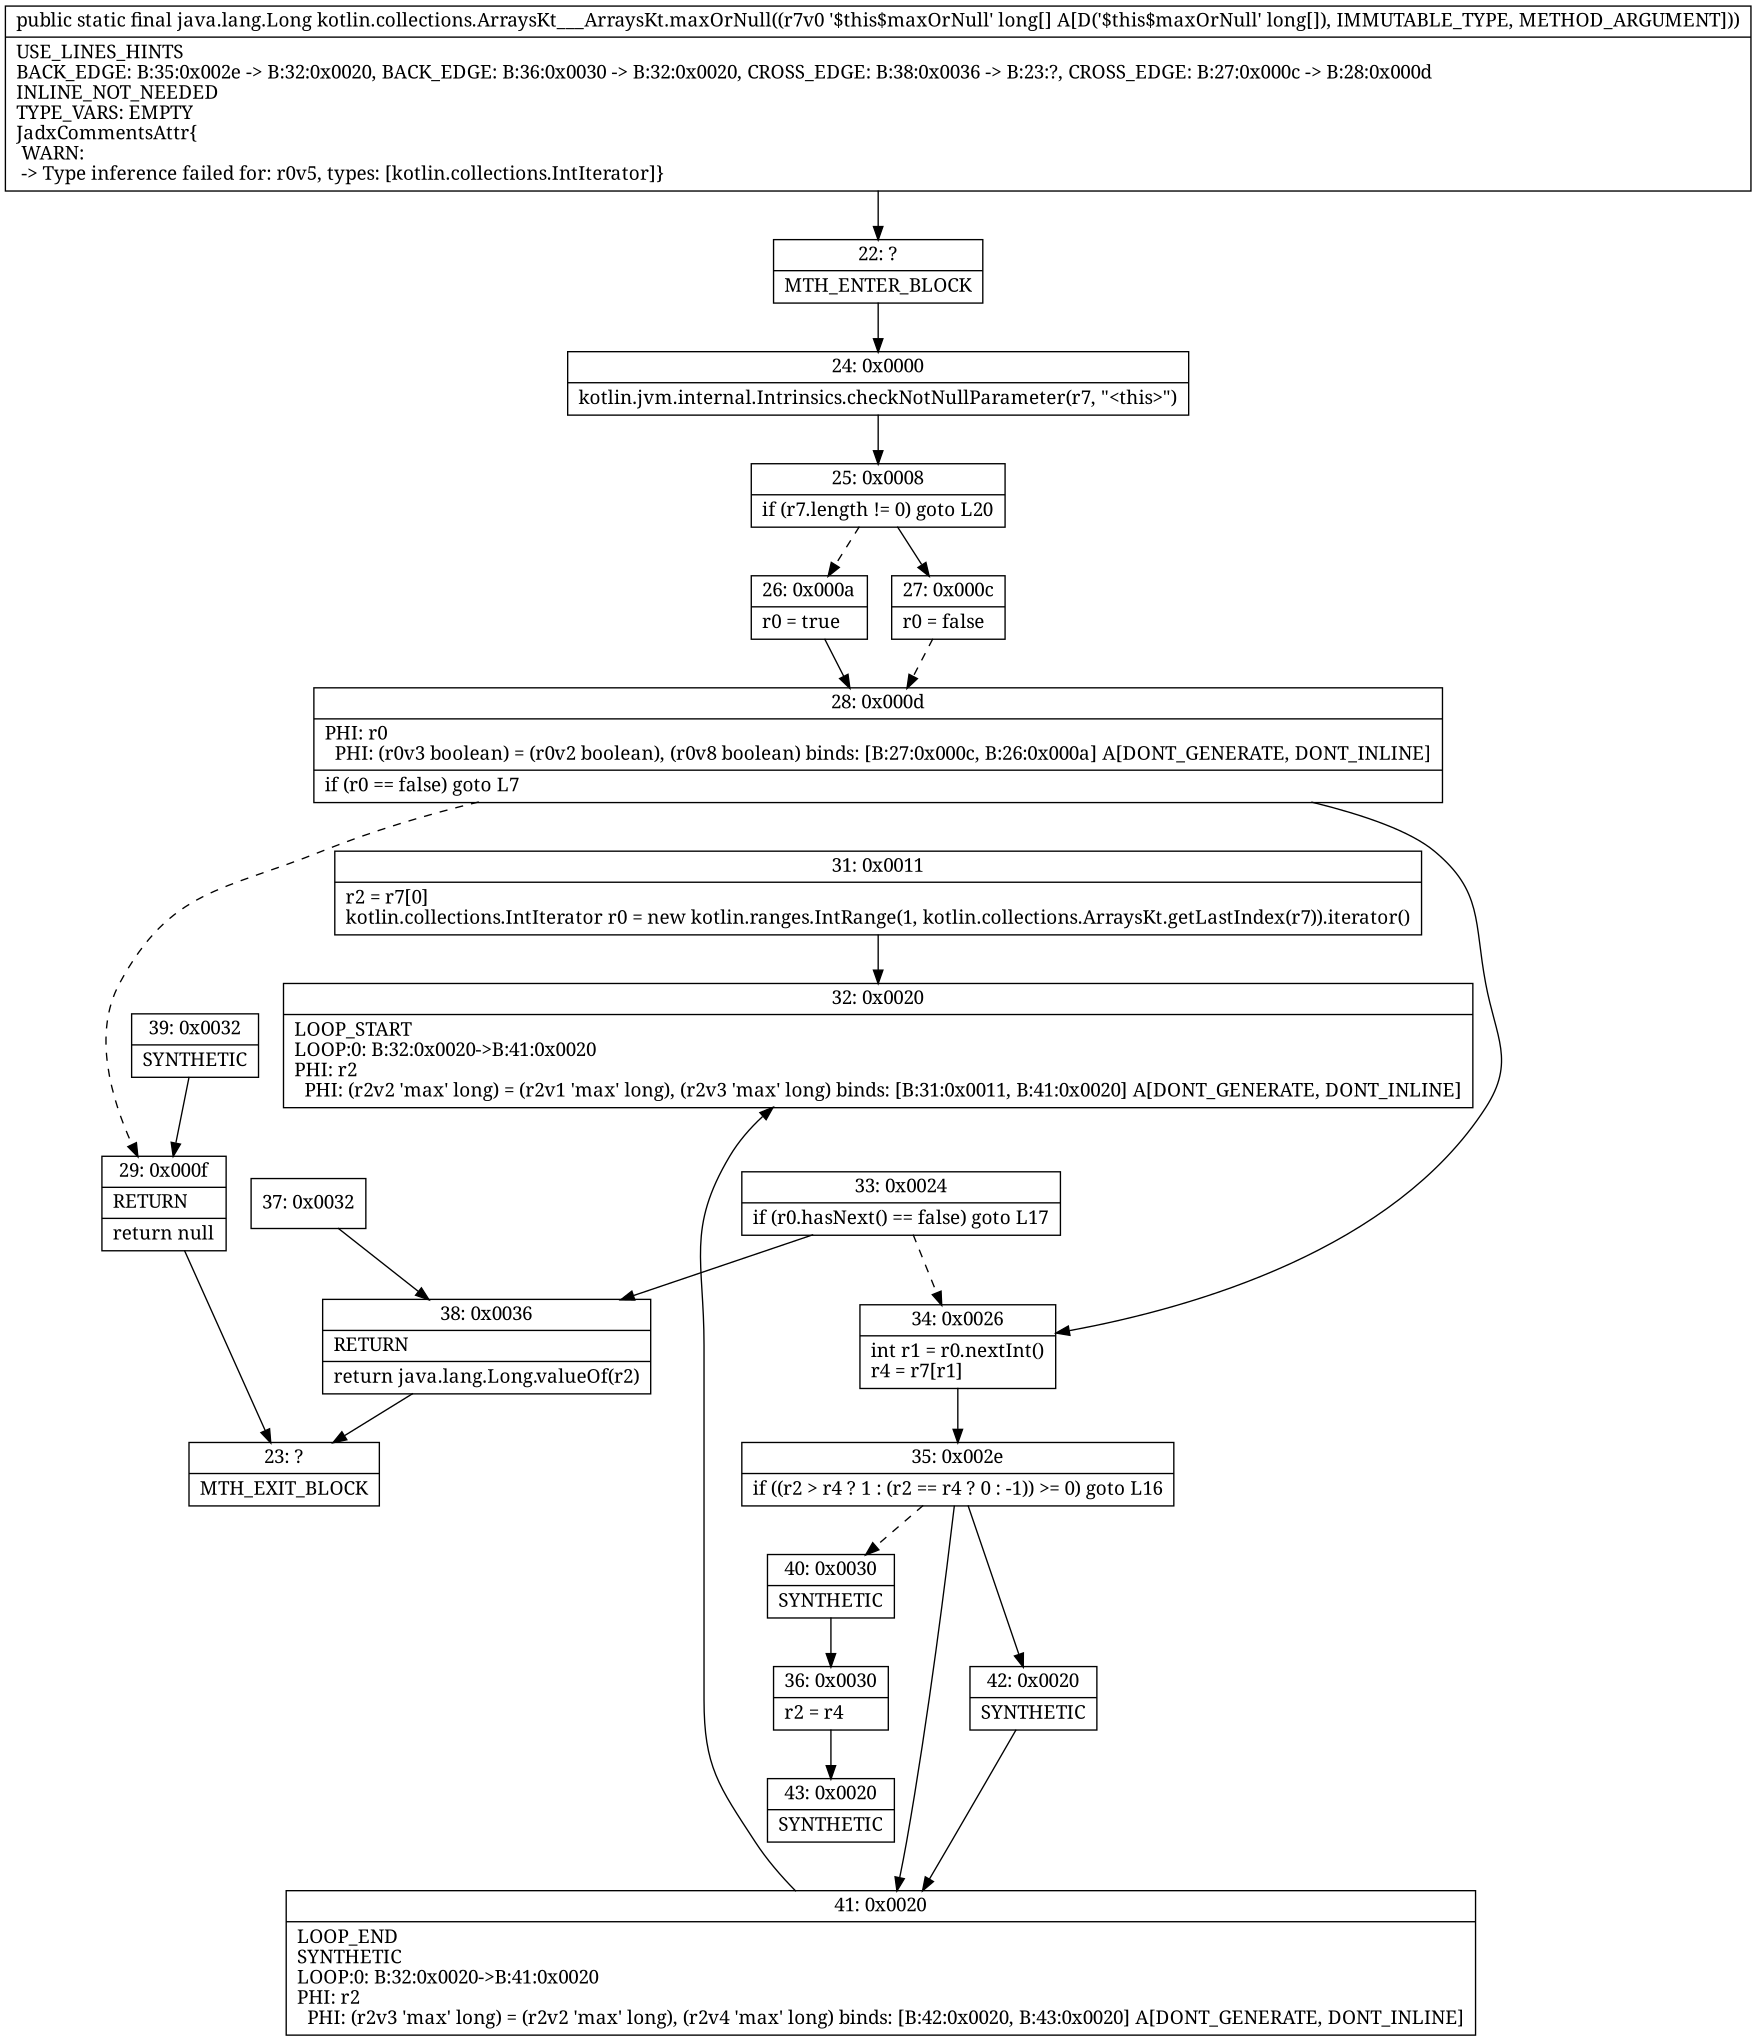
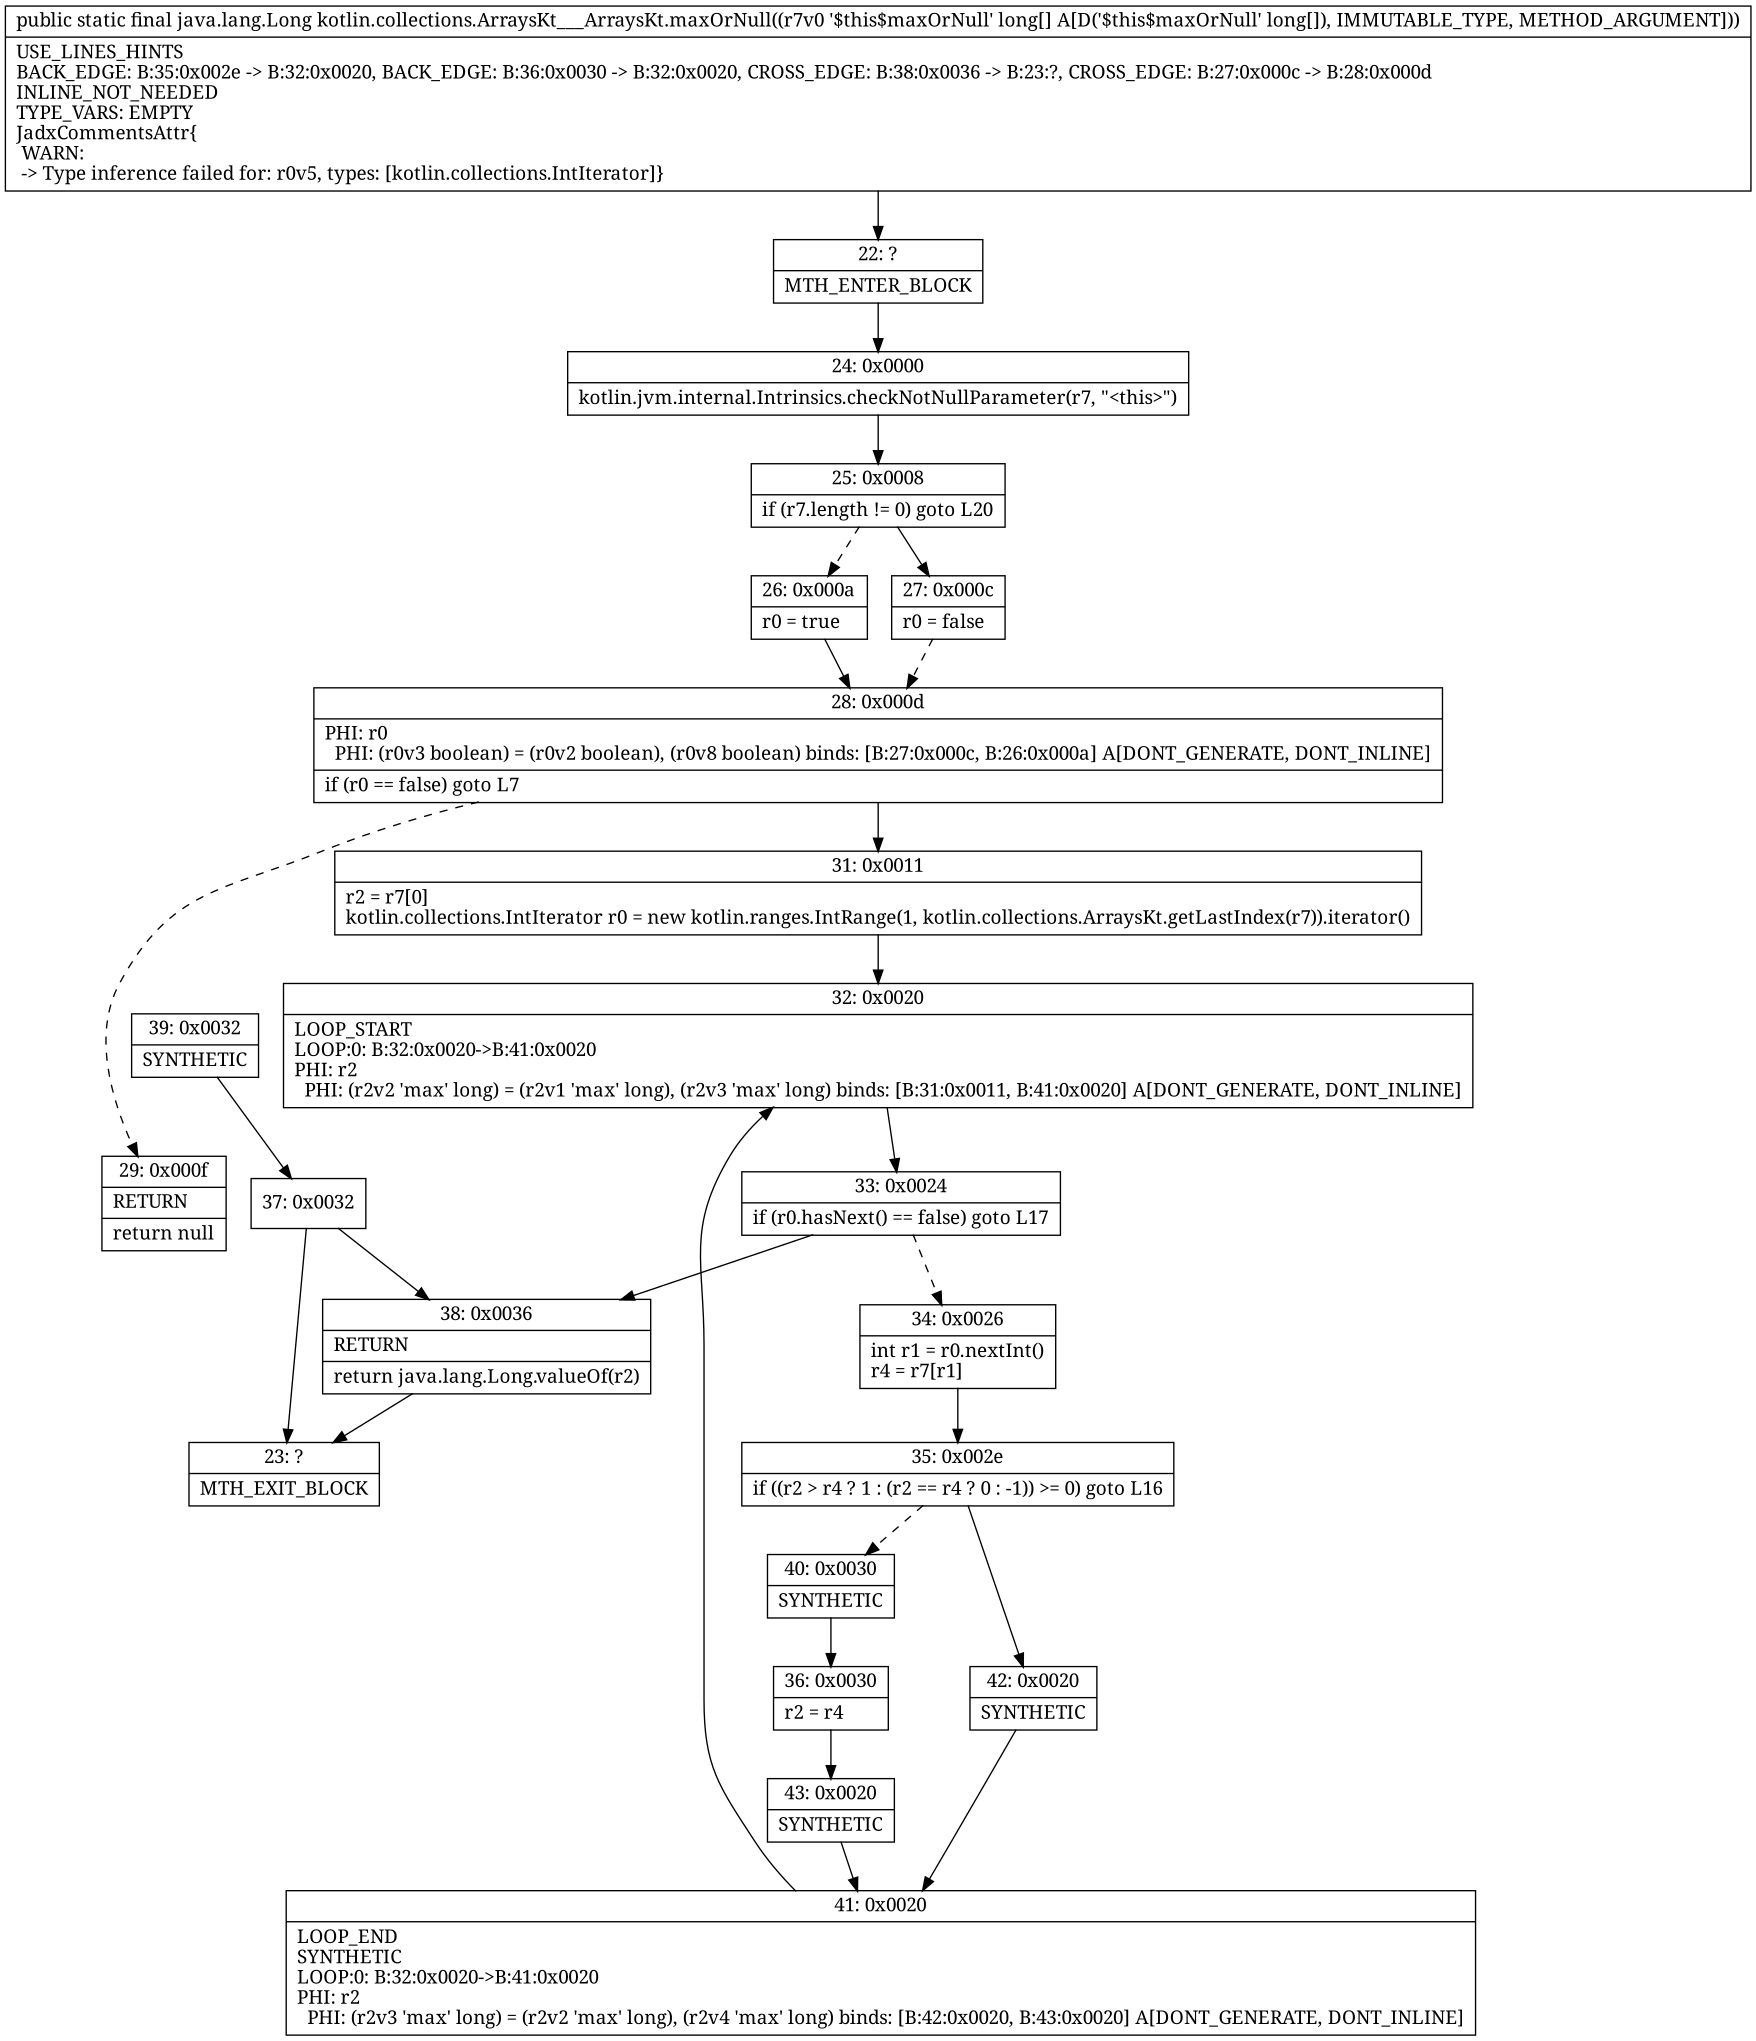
edge "39: 0x0032" -> "29: 0x000f": now "39: 0x0032" -> "37: 0x0032"
edge "32: 0x0020" -> "33: 0x0024": added
edge "28: 0x000d" -> "34: 0x0026": now "28: 0x000d" -> "31: 0x0011"
edge "29: 0x000f" -> "23: ?": now "37: 0x0032" -> "23: ?"
edge "35: 0x002e" -> "41: 0x0020": now "43: 0x0020" -> "41: 0x0020"
